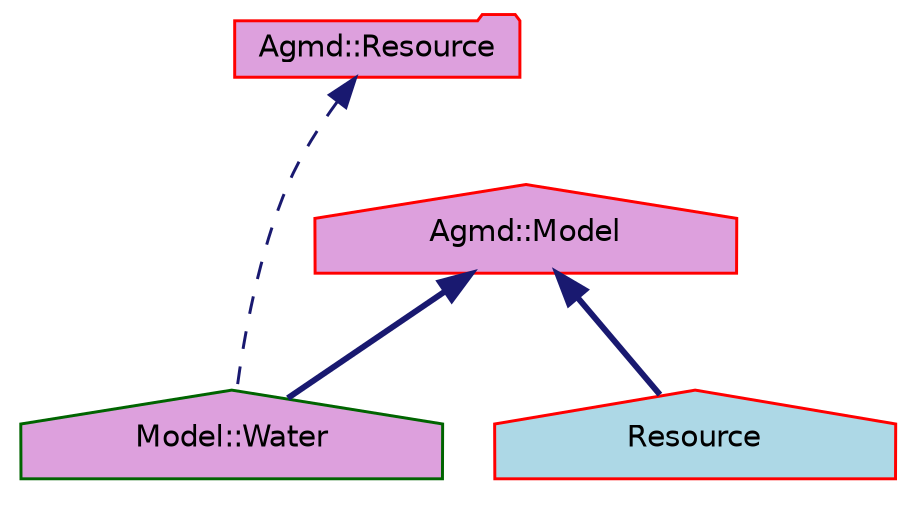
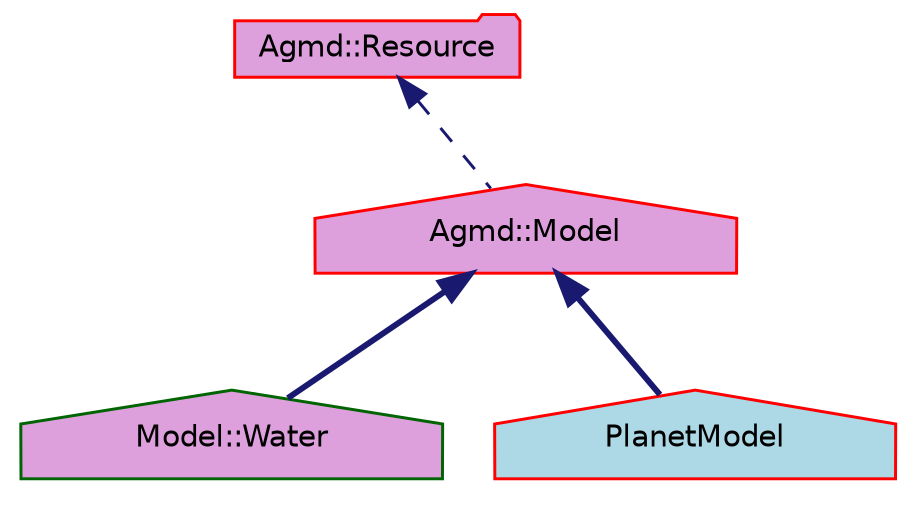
edge "Model::Water" -> "Agmd::Resource": now "Agmd::Model" -> "Agmd::Resource"
node "Resource": label "Resource" -> "PlanetModel"
